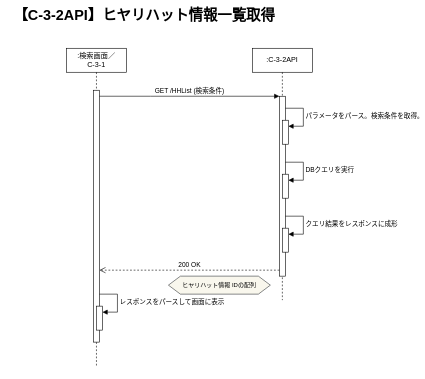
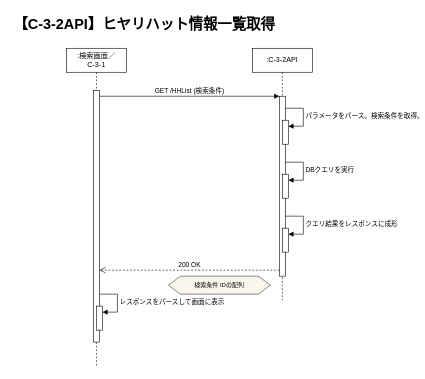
node "【C-3-2API】ヒヤリハット情報一覧取得": moved (150, 15) -> (150, 24)
node "ヒヤリハット情報 IDの配列": label "ヒヤリハット情報 IDの配列" -> "検索条件 IDの配列"
